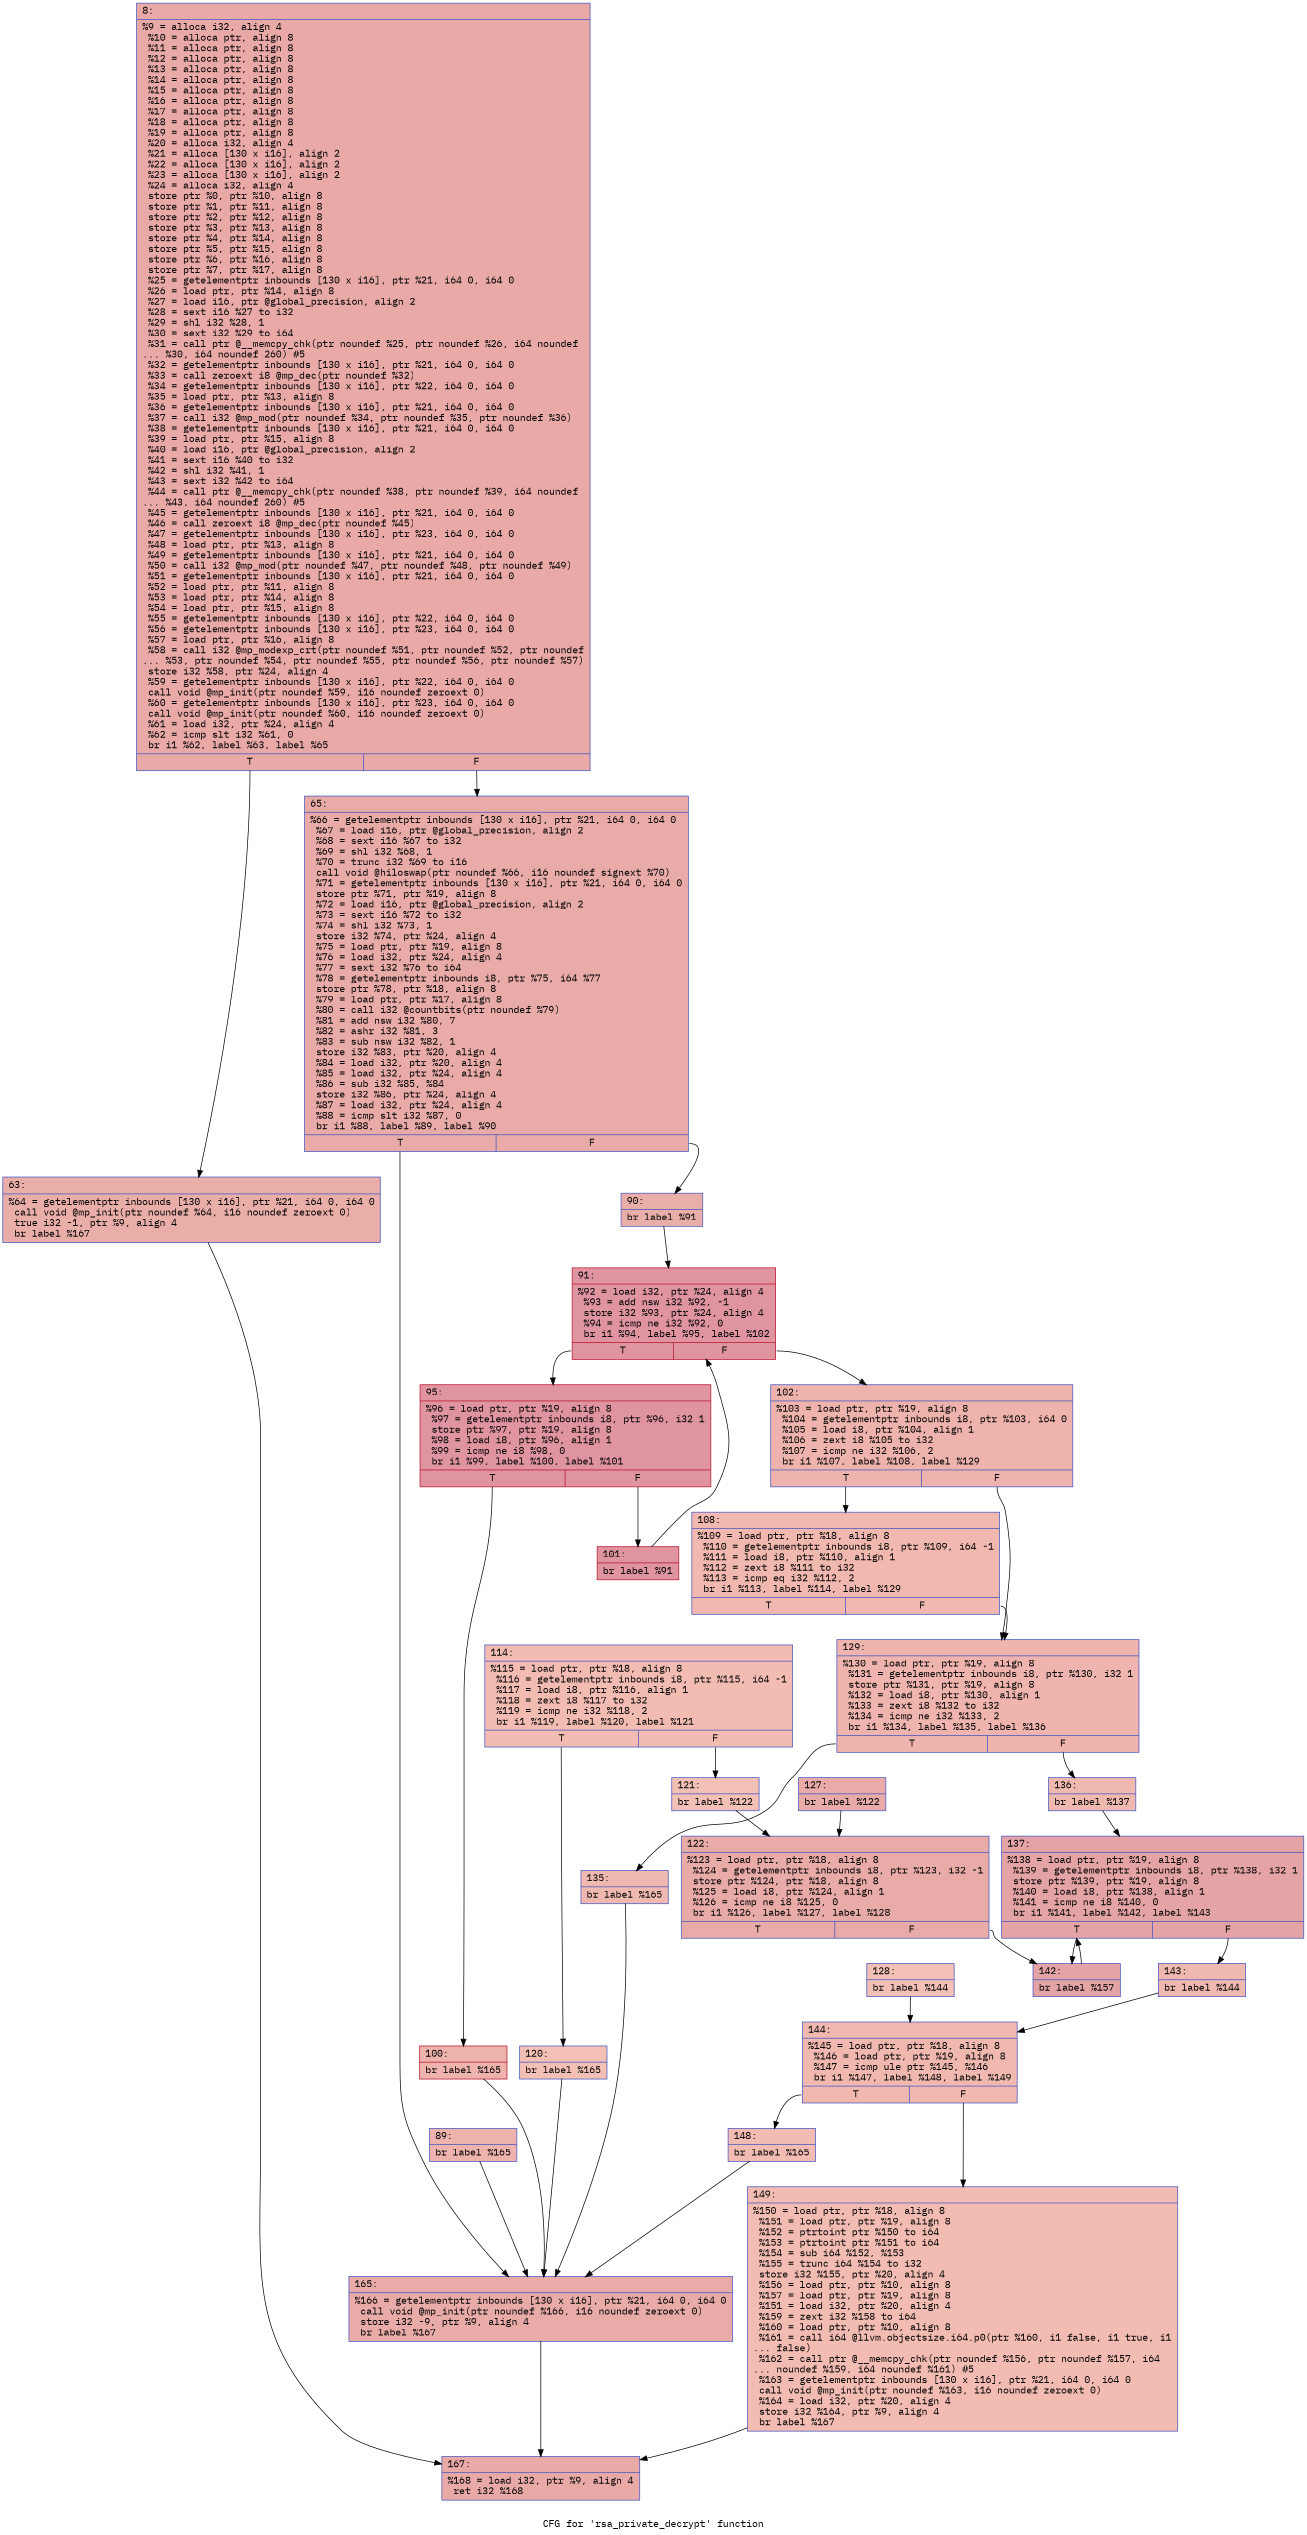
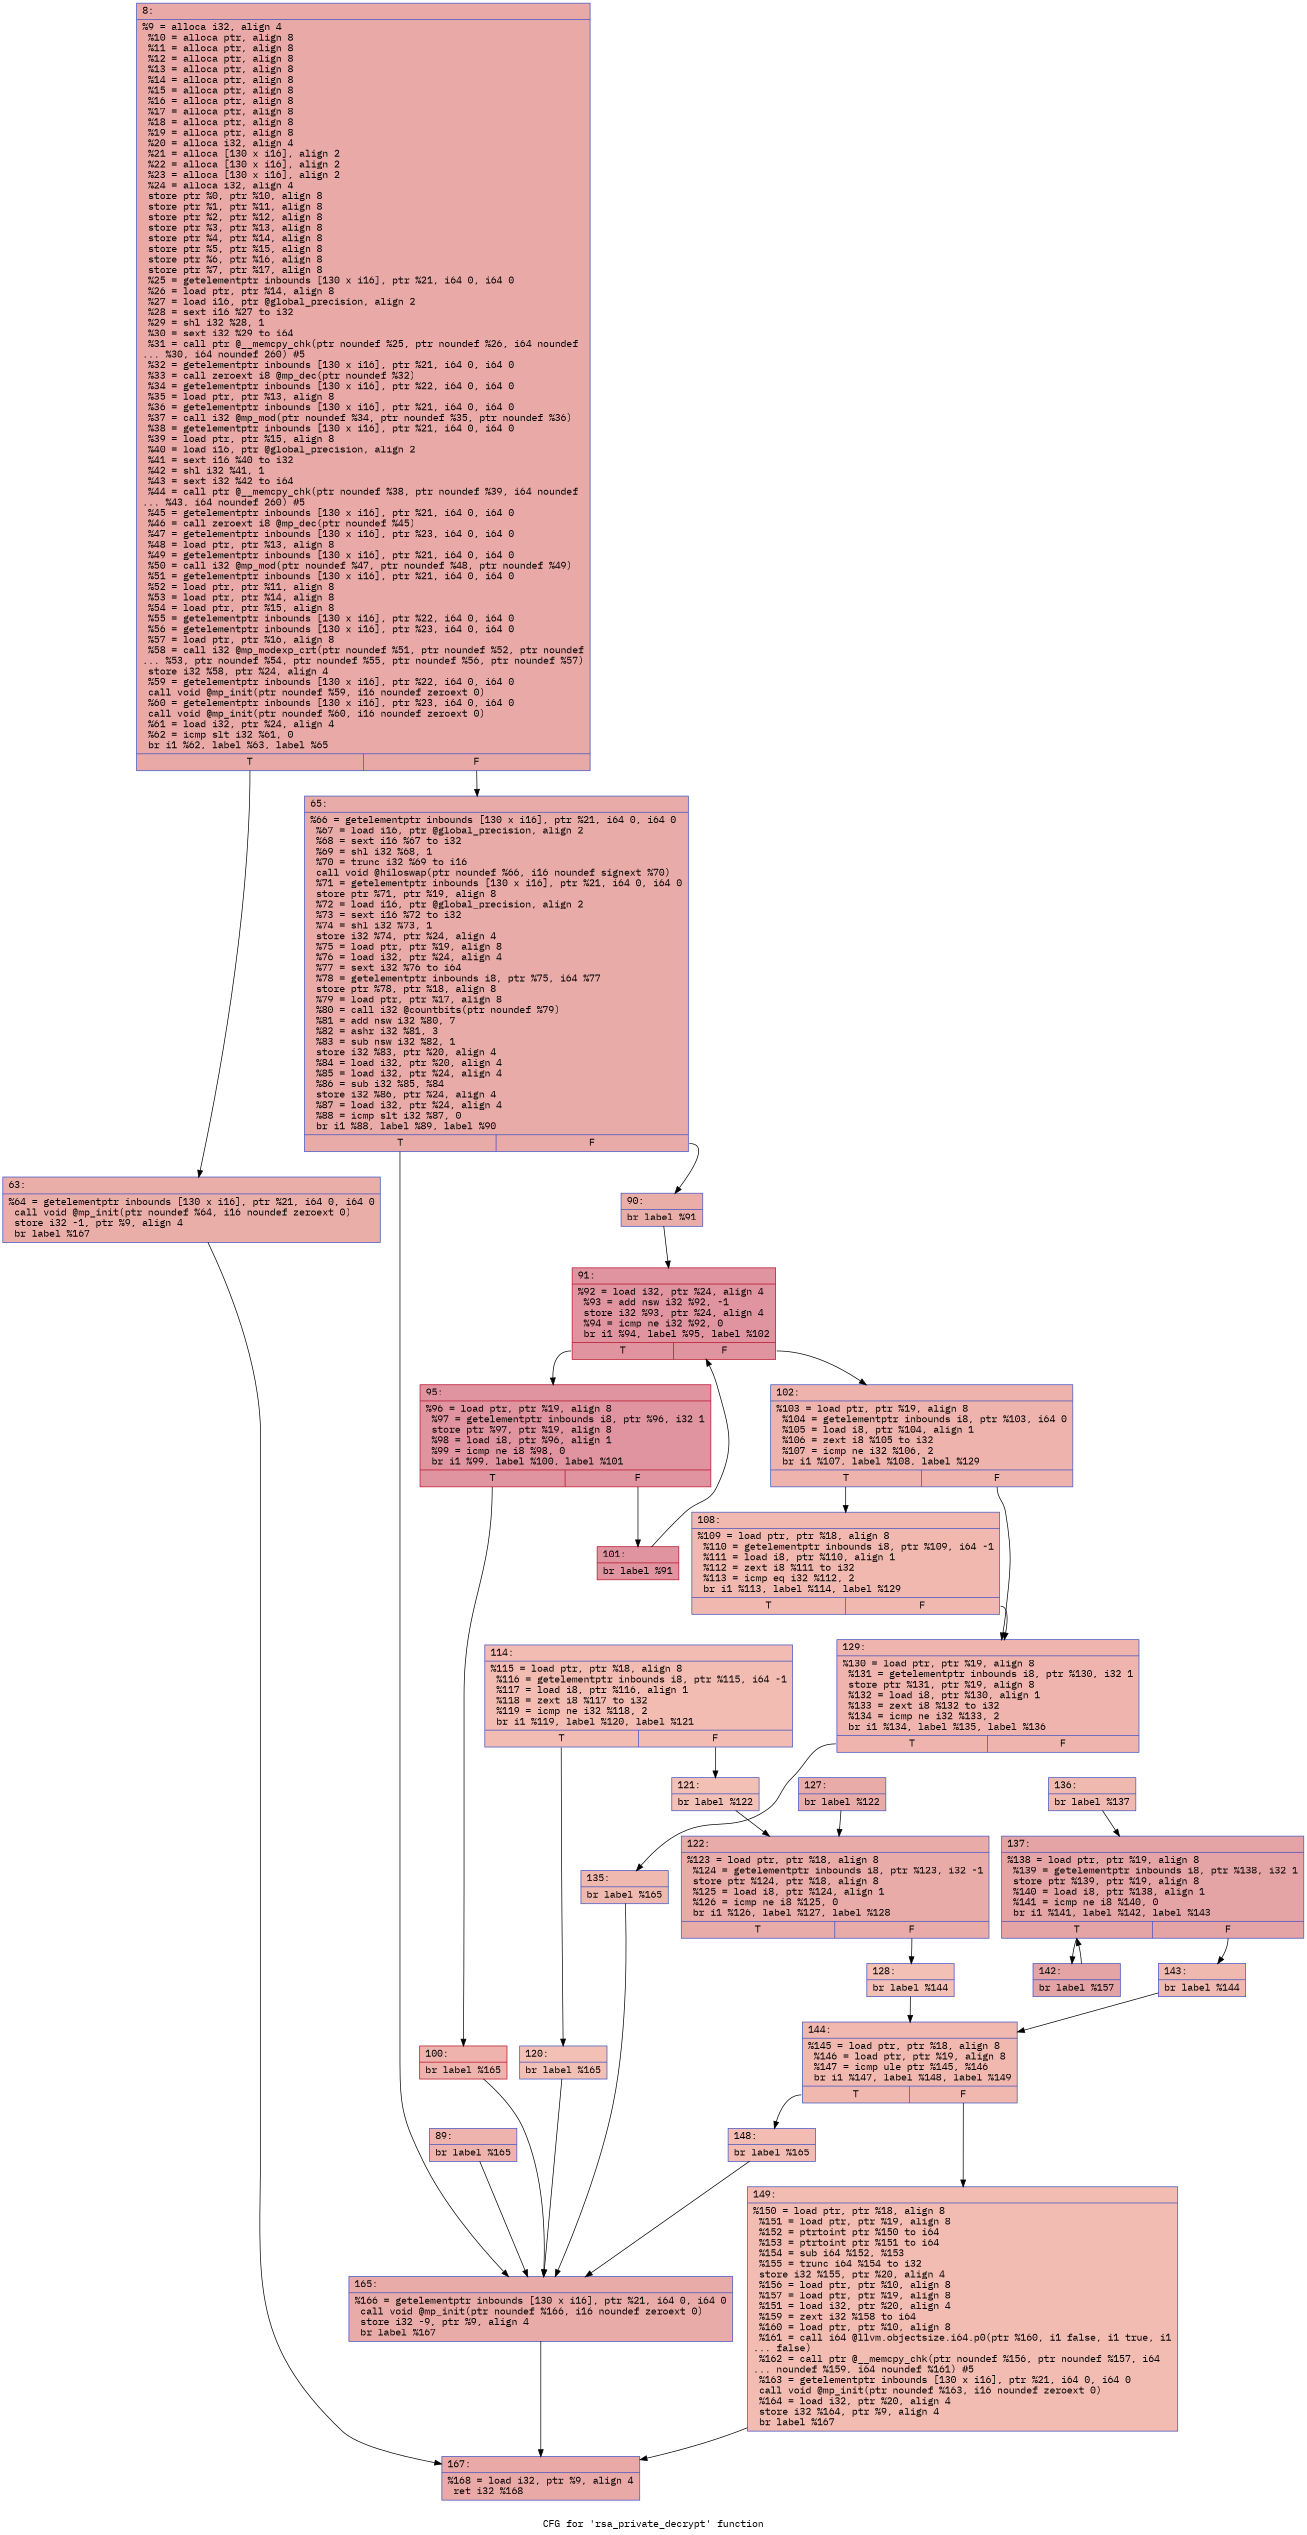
node "63:": text "true i32 -1, ptr %9, align 4" -> "store i32 -1, ptr %9, align 4"
edge "129:" -> "136:": removed
edge "122:" -> "142:": now "122:" -> "128:"
